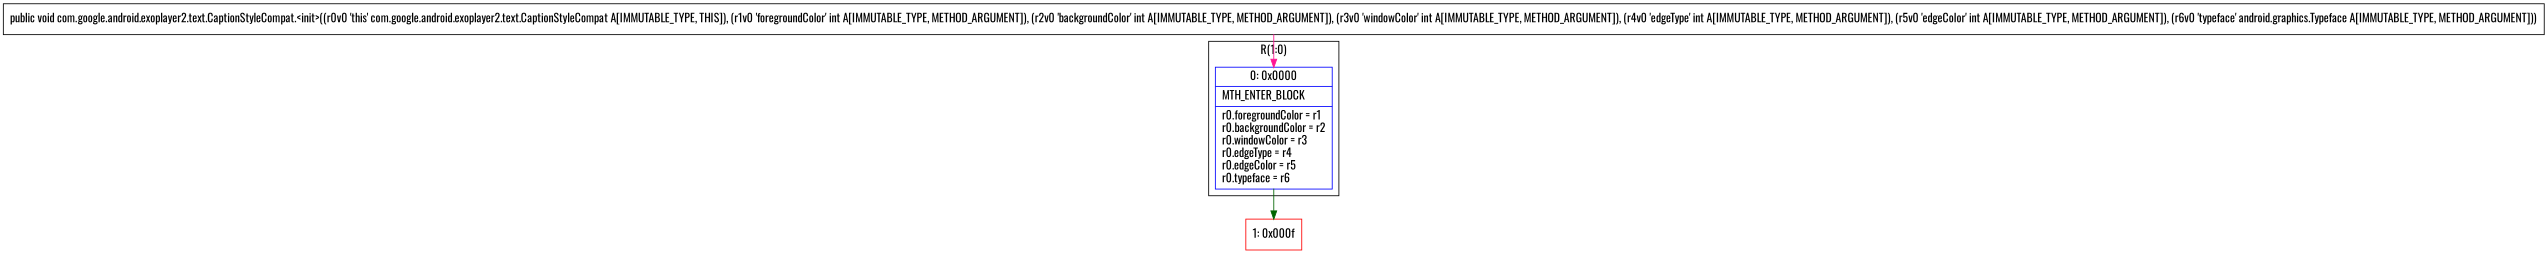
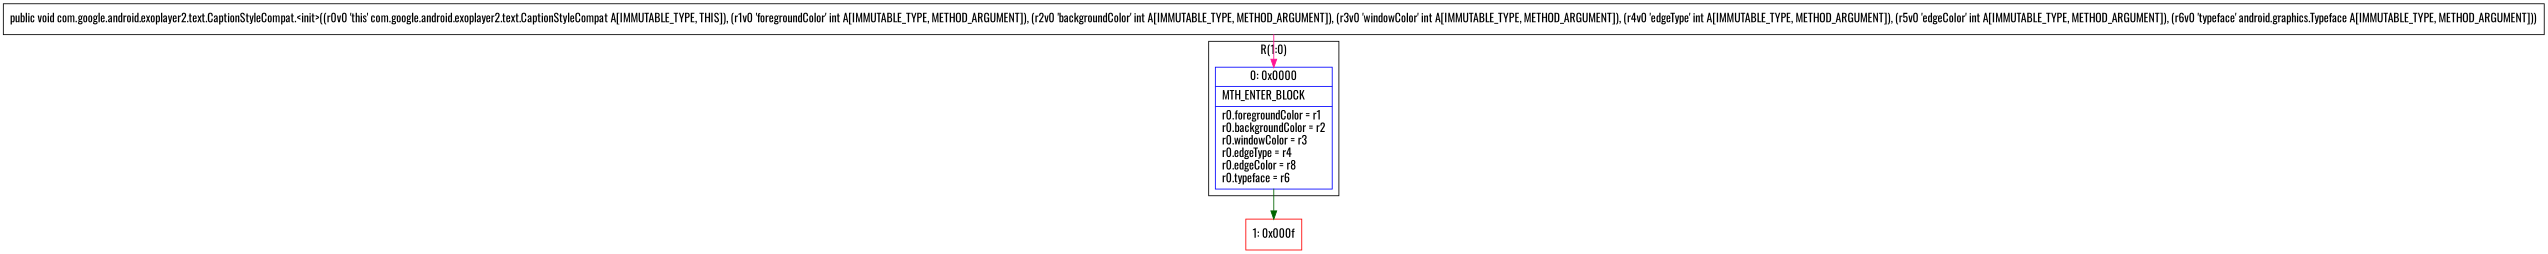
node "0: 0x0000": text "r0.edgeColor = r5" -> "r0.edgeColor = r8"
